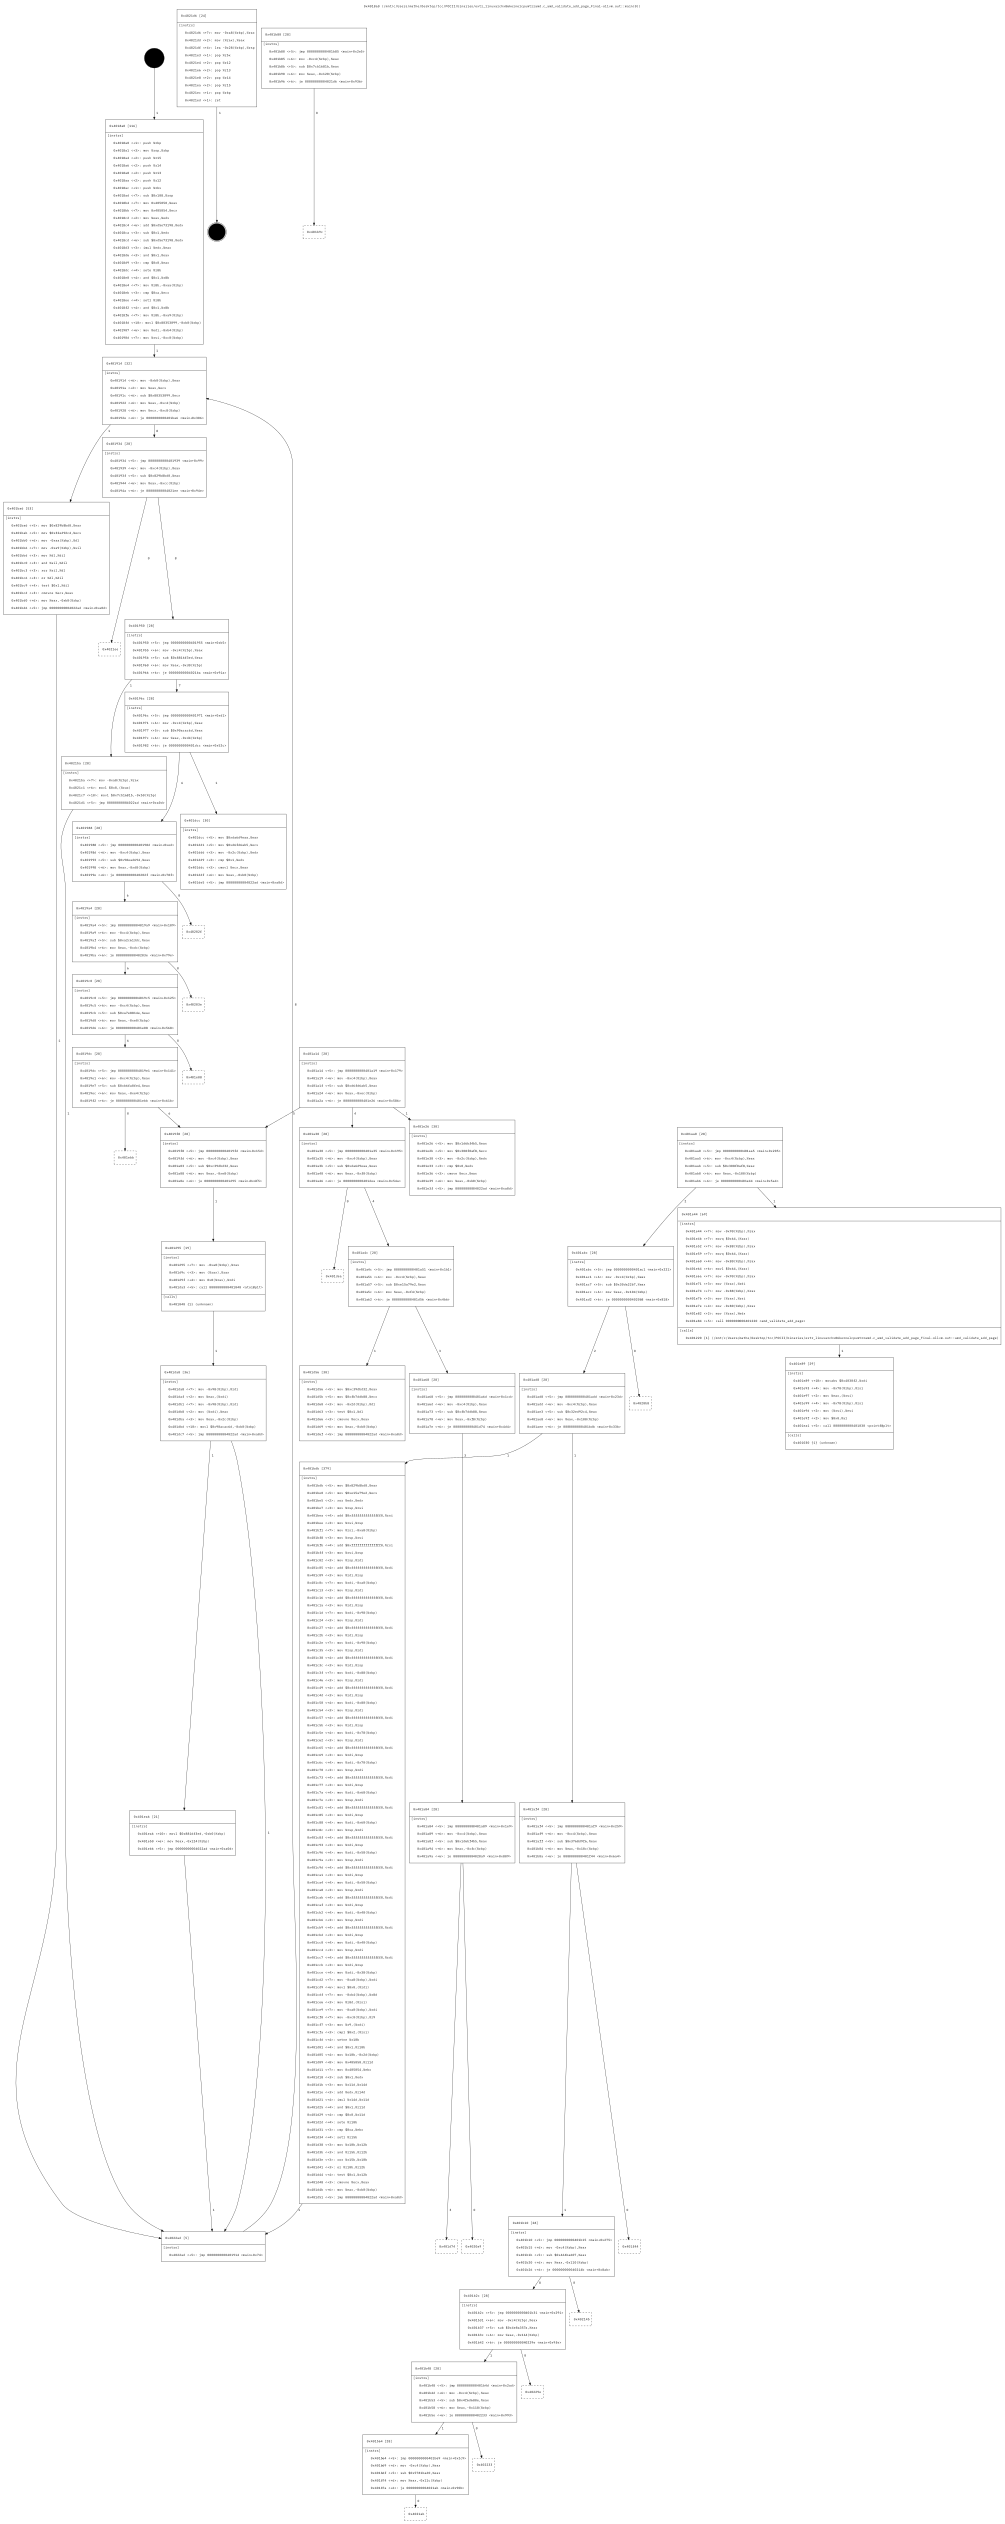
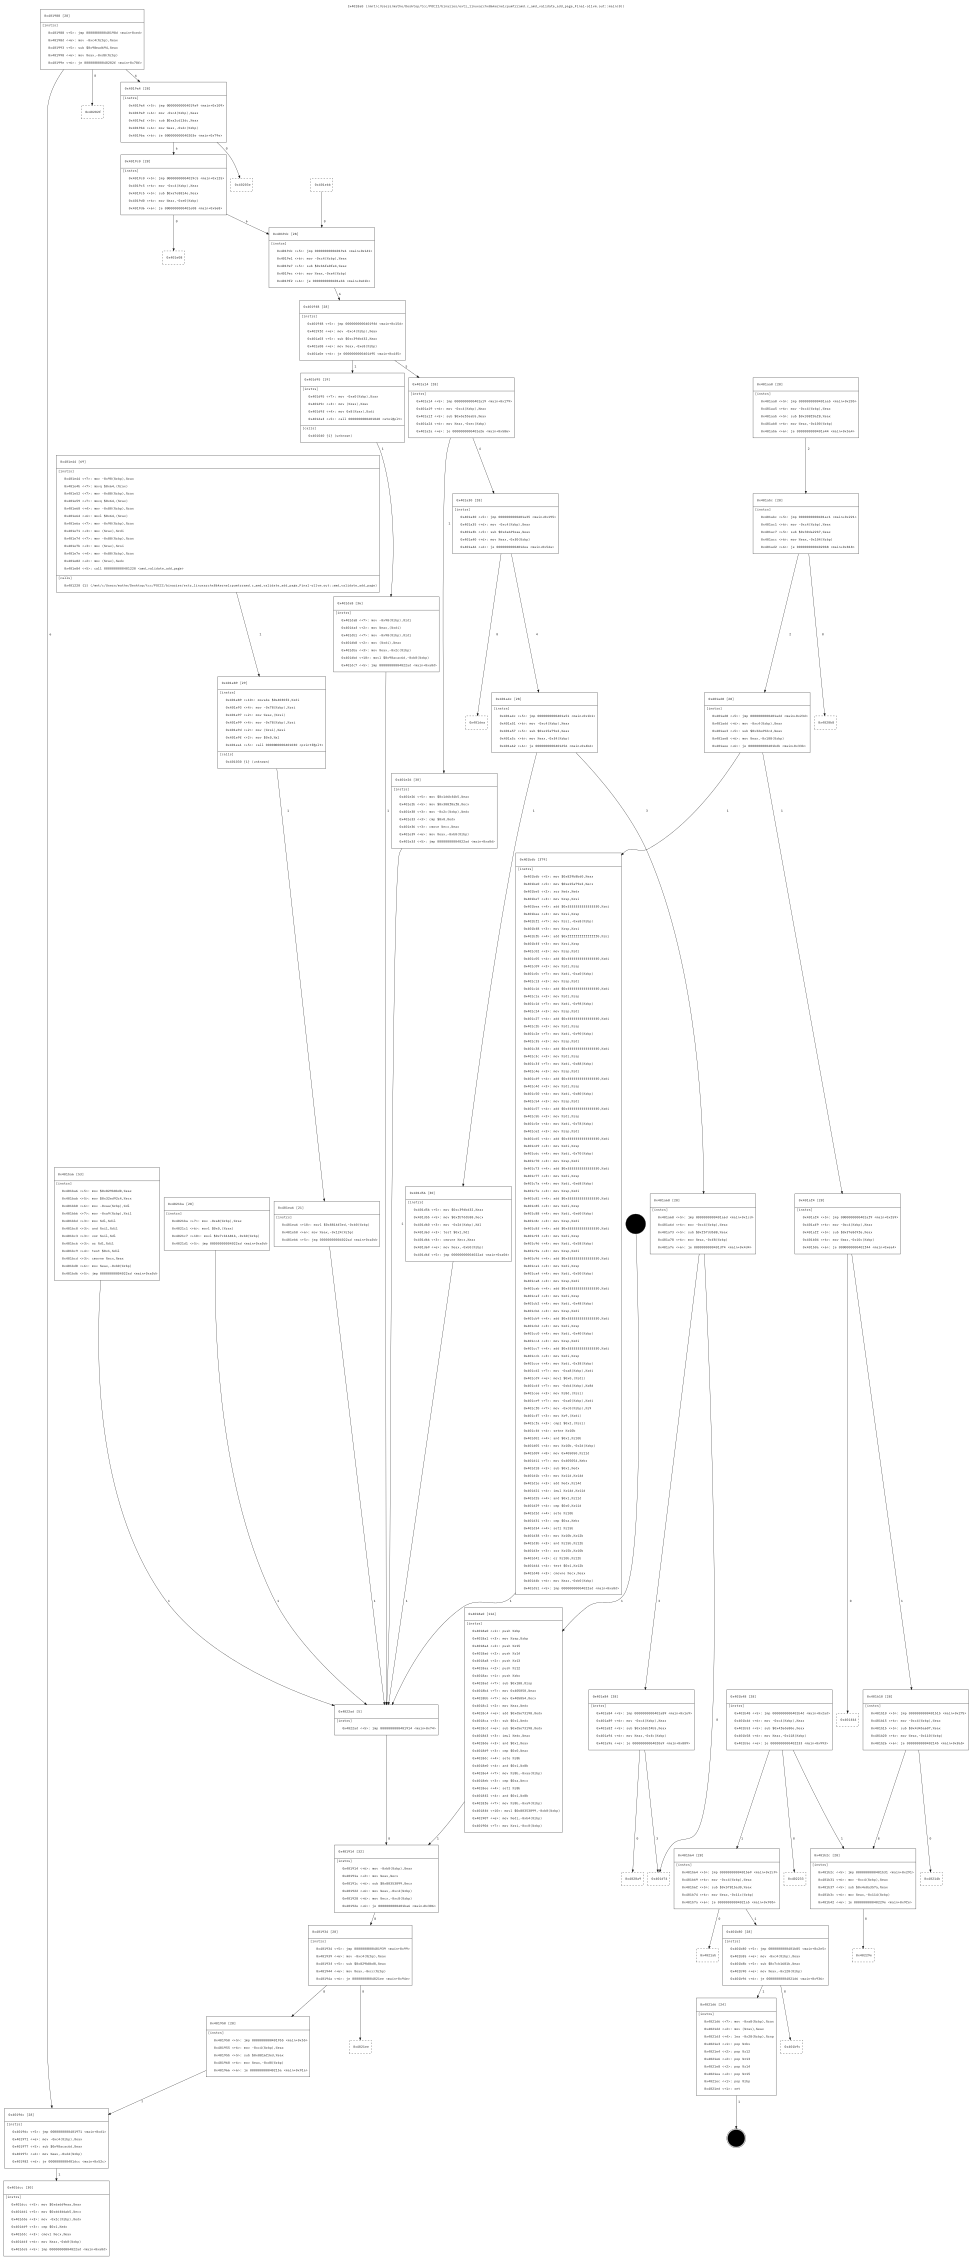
edge "0x401914 [32]" -> "0x401ba6 [53]": removed, label "1"
edge "0x401950 [28]" -> "0x4021ba [28]": removed, label "1"
edge "0x40196c [28]" -> "0x401988 [28]": reversed
edge "0x401a14 [28]" -> "0x4019f8 [28]": reversed
edge "0x4019dc [28]" -> "0x401ebb": reversed
edge "0x401aa0 [28]" -> "0x401e44 [69]": removed, label "1"
edge "0x401e26 [30]" -> "0x4022ad [5]": added, label "1"
edge "0x401d56 [30]" -> "0x4022ad [5]": added, label "1"
edge "0x401a68 [28]" -> "0x401d74": added, label "0"
edge "0x401da8 [36]" -> "0x401ea6 [21]": now "0x401e89 [29]" -> "0x401ea6 [21]"
edge "0x401b64 [28]" -> "0x401b80 [28]": added, label "1"
edge "0x401b80 [28]" -> "0x4021d6 [24]": added, label "1"
edge "0x401b2c [28]" -> "0x401b48 [28]": reversed
